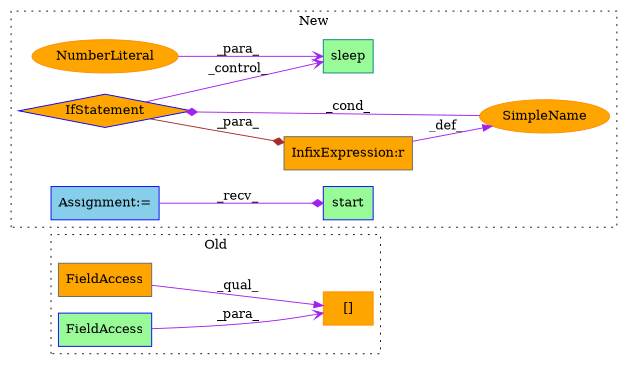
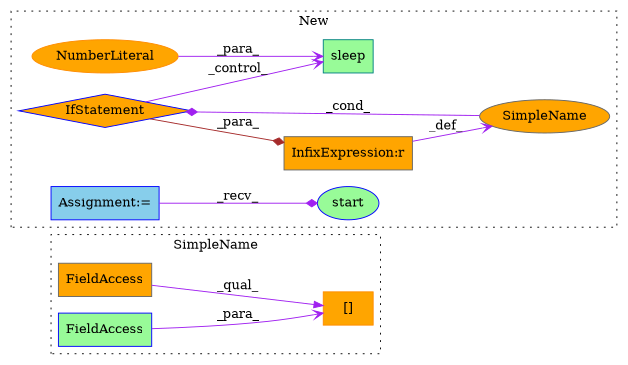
node "SimpleName": color darkorange -> gray40
edge "InfixExpression:r" -> "SimpleName": arrowhead normal -> vee
node "start": shape box -> ellipse
cluster "Old": label "Old" -> "SimpleName"
